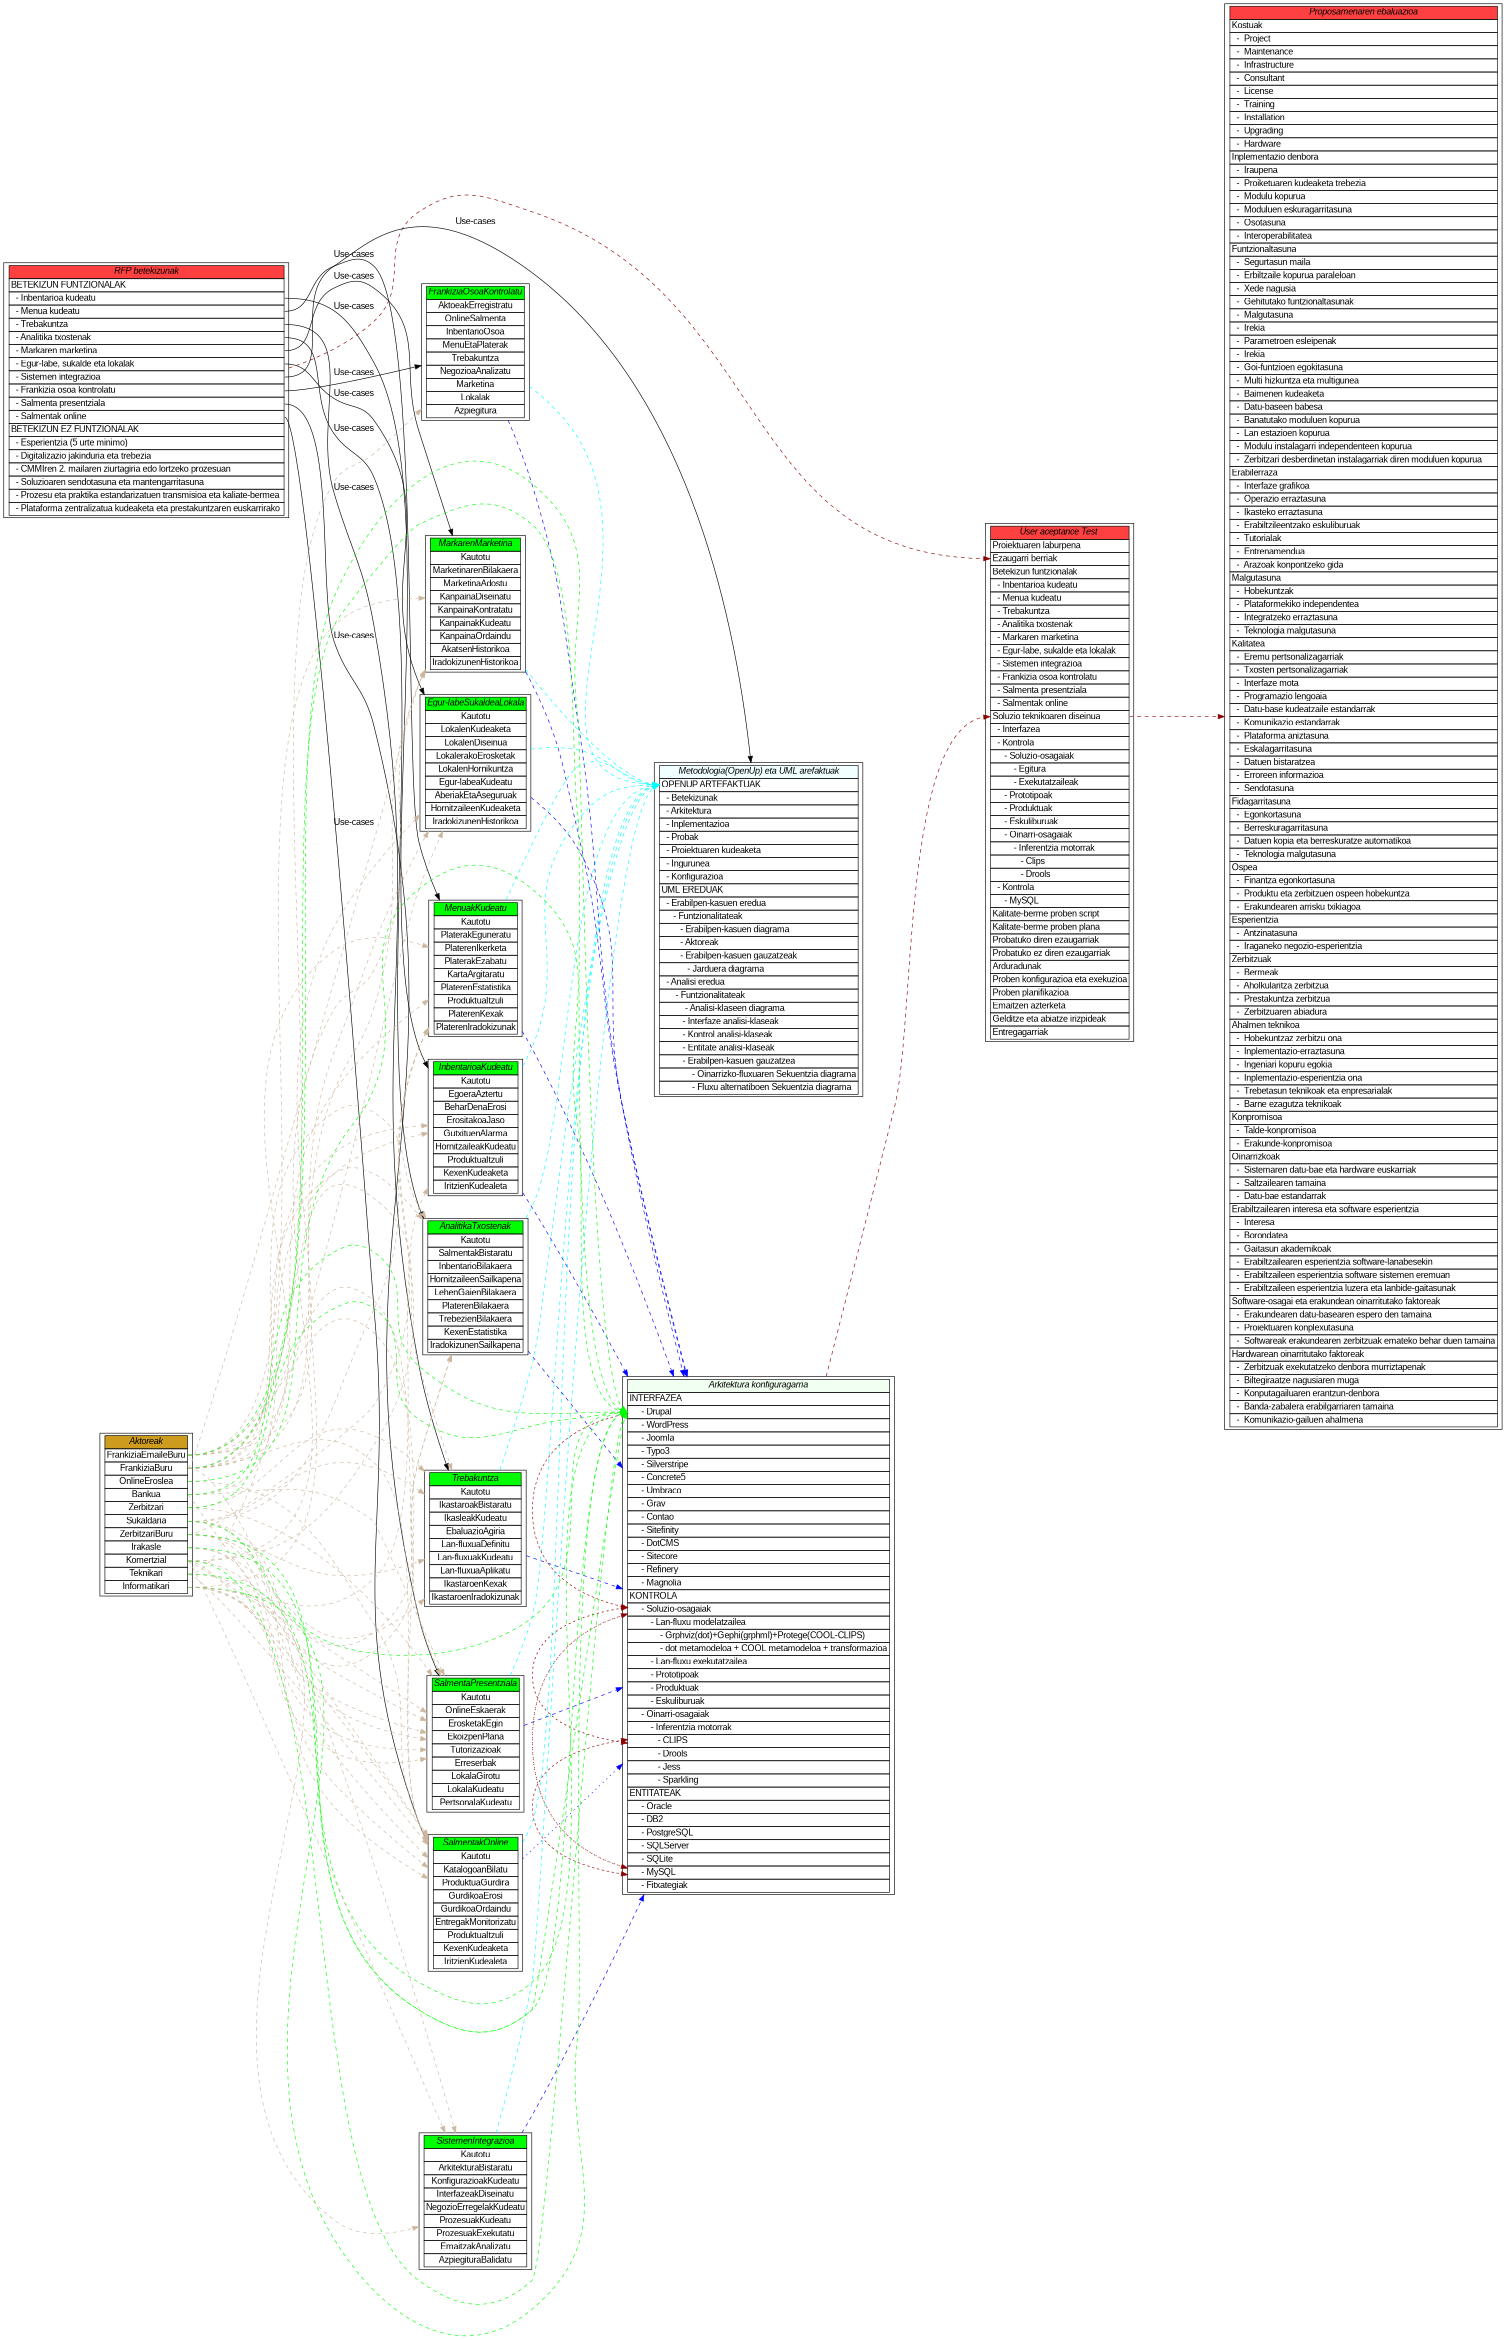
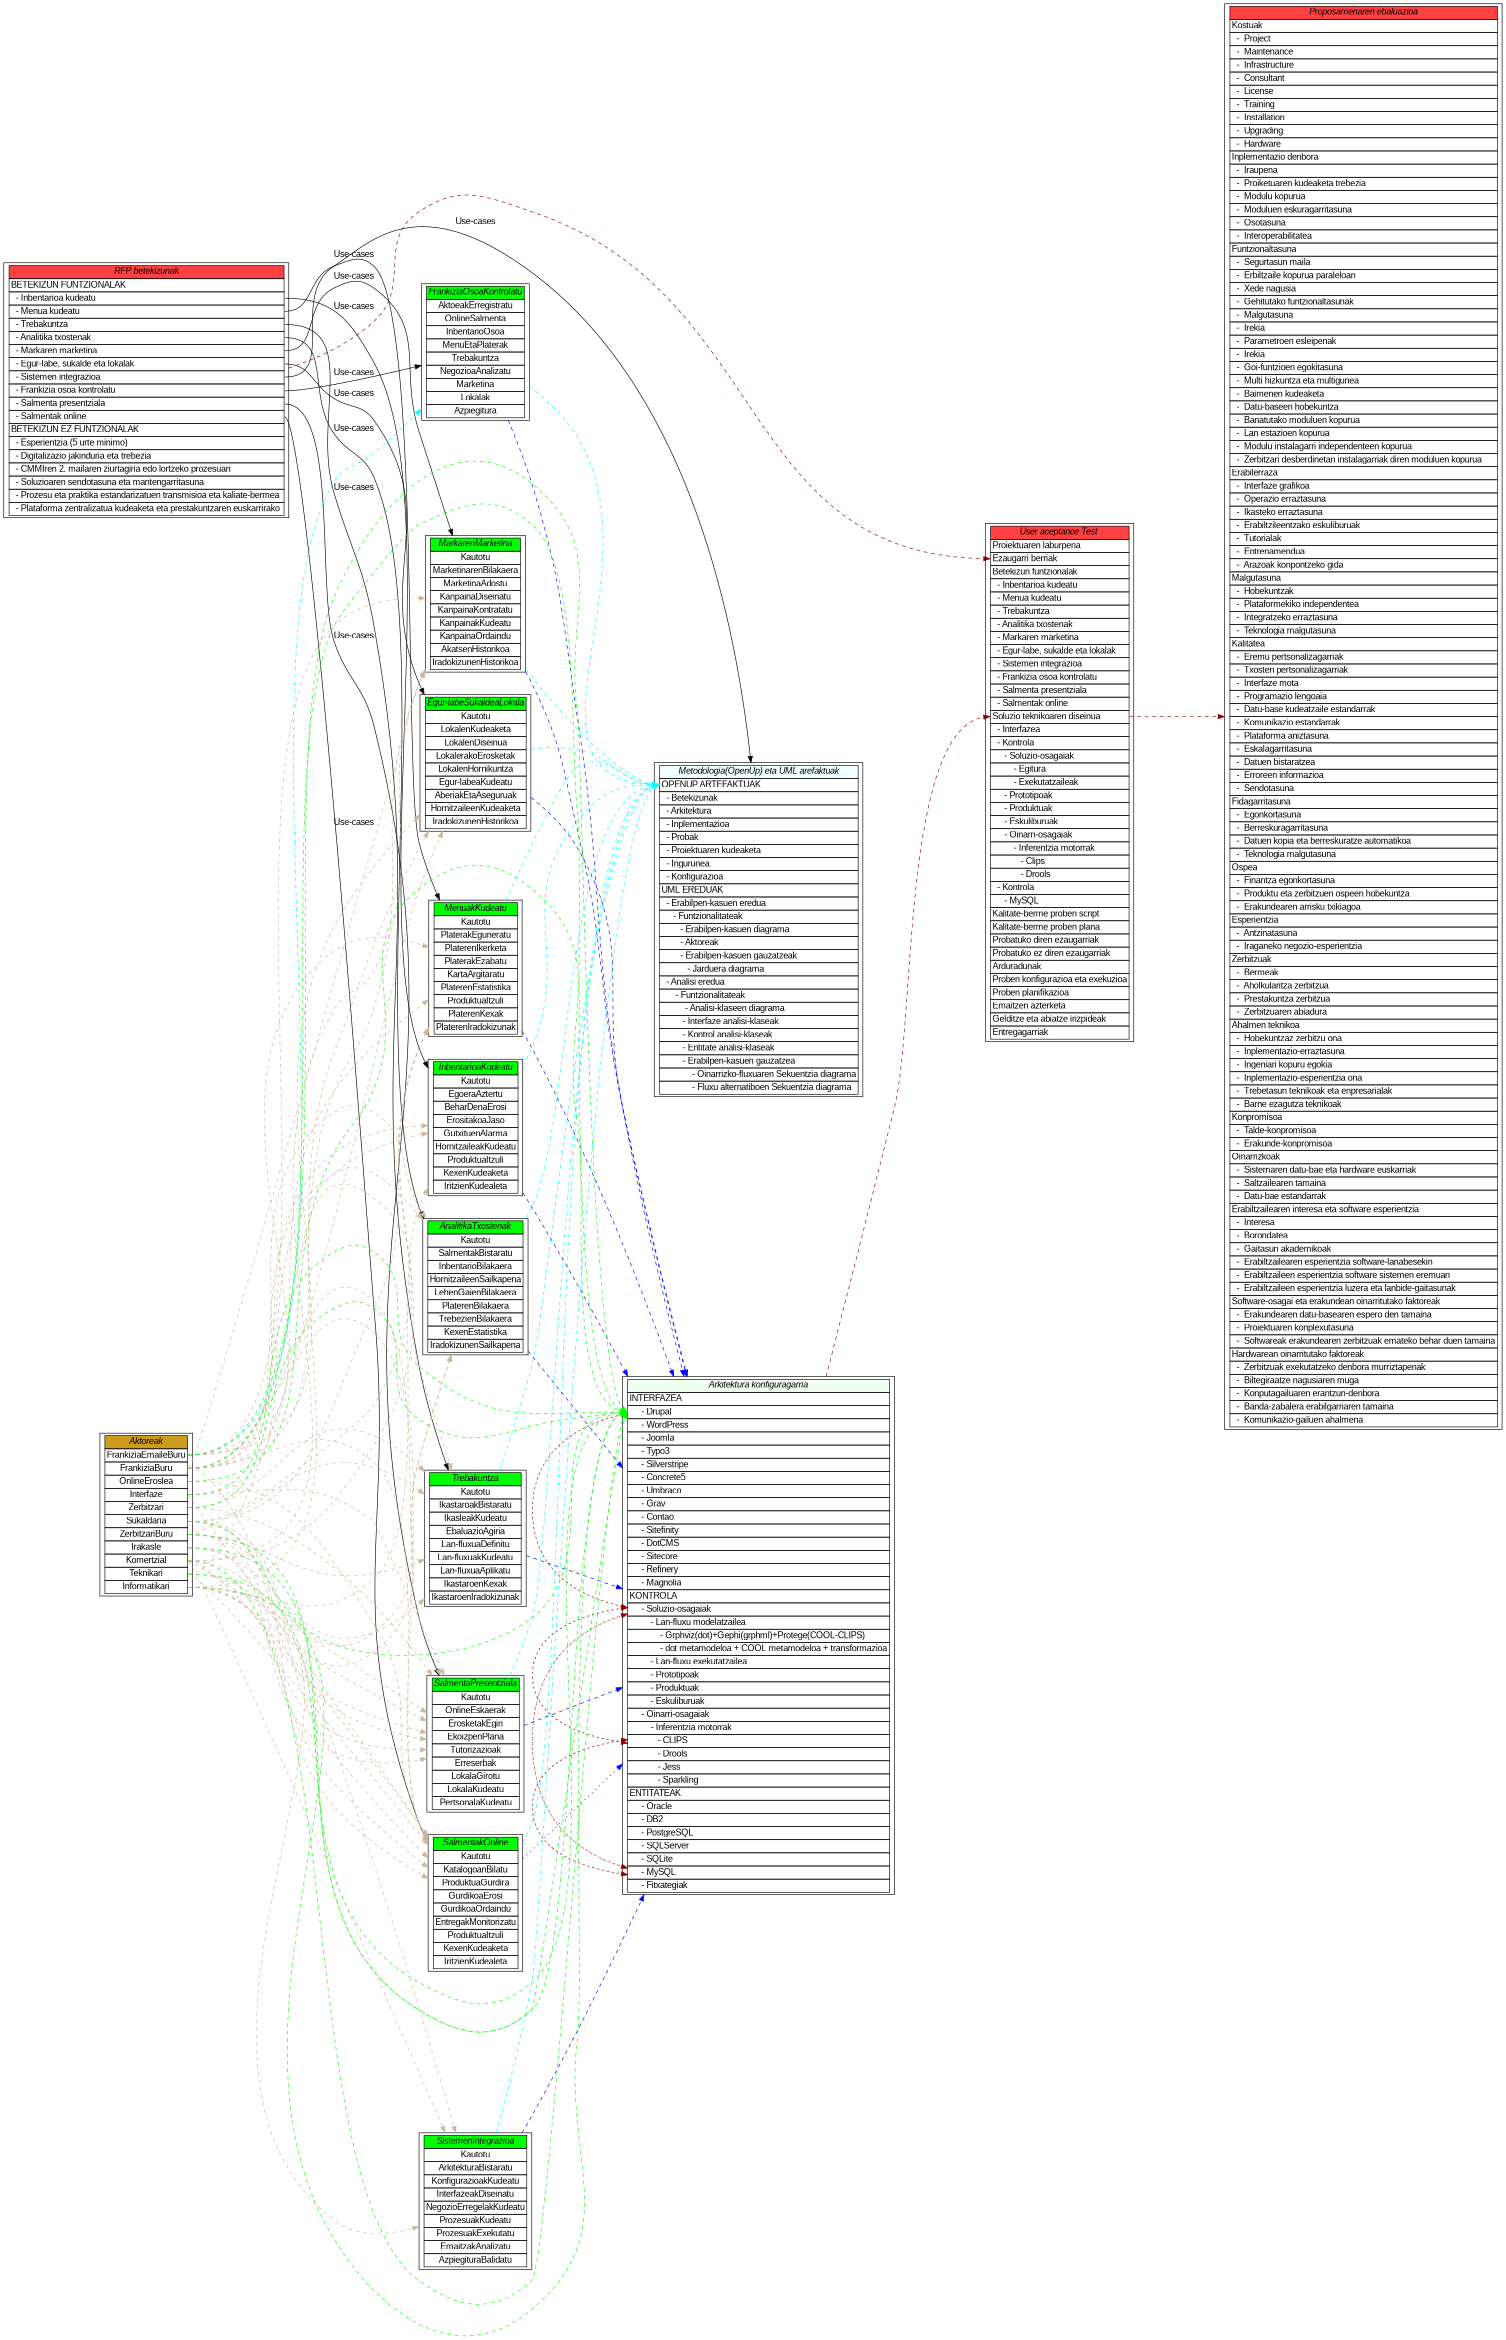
node "Proposamenaren ebaluazioa": text "-  Datu-baseen babesa" -> "-  Datu-baseen hobekuntza"
edge "Aktoreak" -> "FrankiziaOsoaKontrolatu": color bisque3 -> cyan
node "Aktoreak": text "Bankua" -> "Interfaze"
